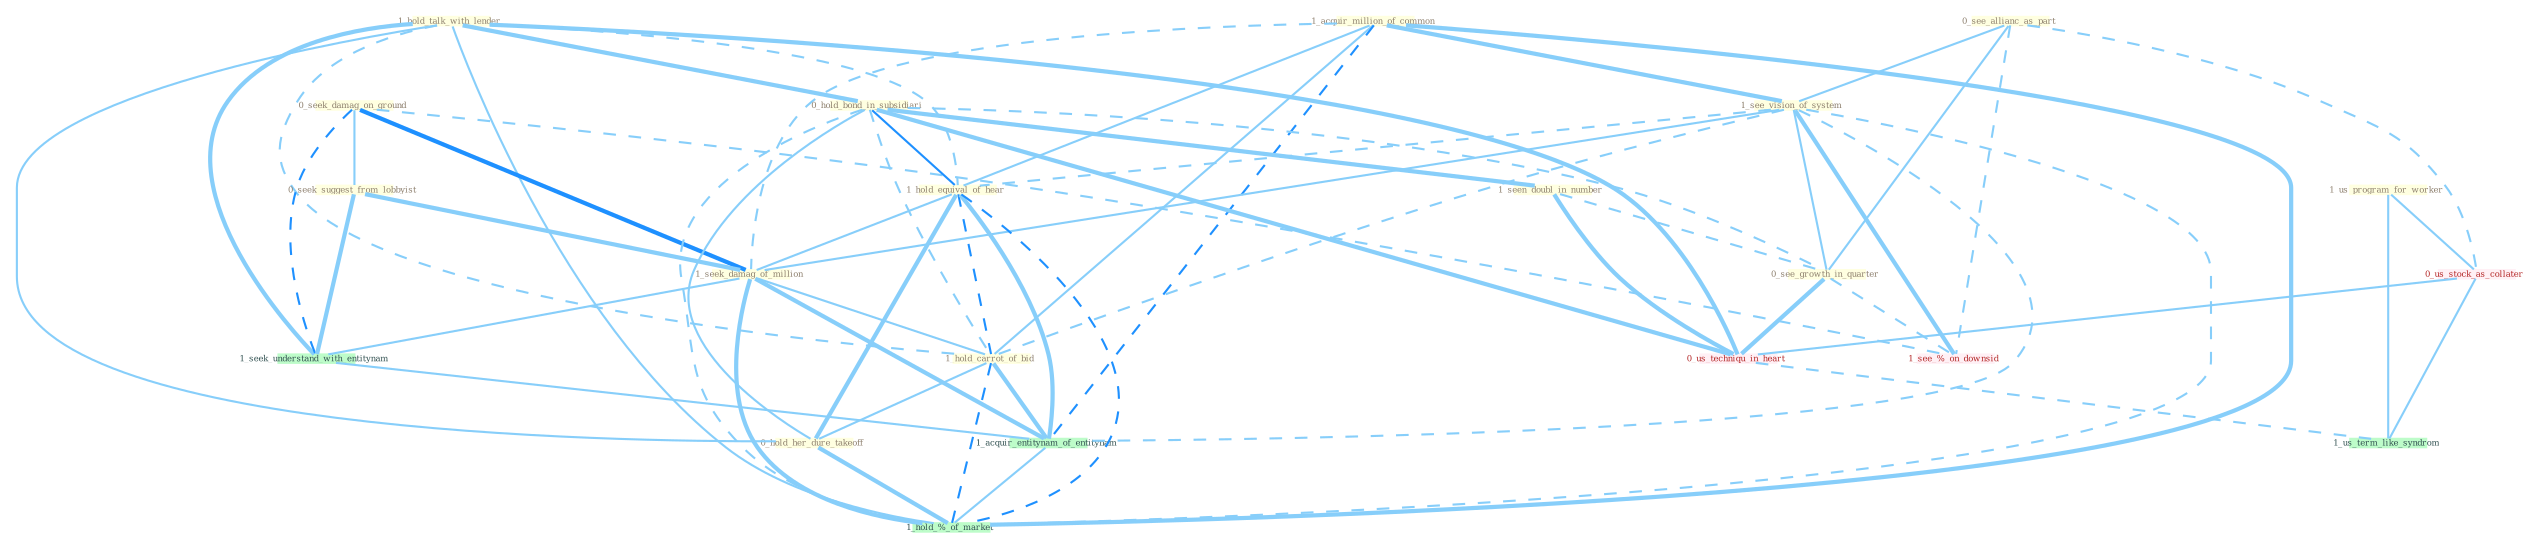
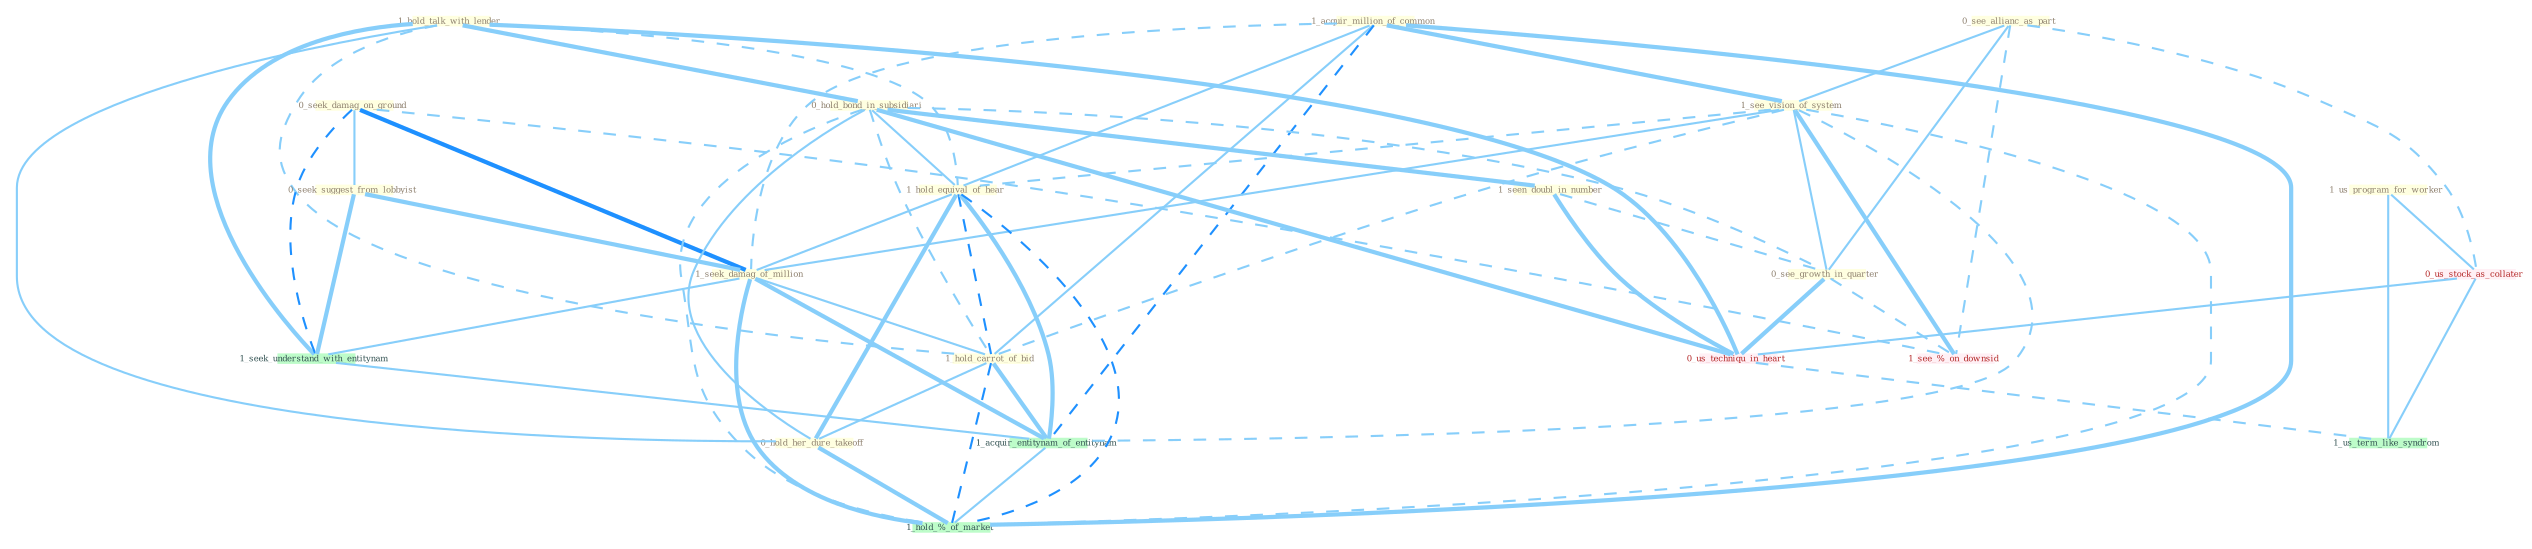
edge "0_hold_bond_in_subsidiari" -- "1_hold_equival_of_hear": color #1e90ff -> #87cefa
edge "1_hold_talk_with_lender" -- "1_hold_%_of_market": removed
